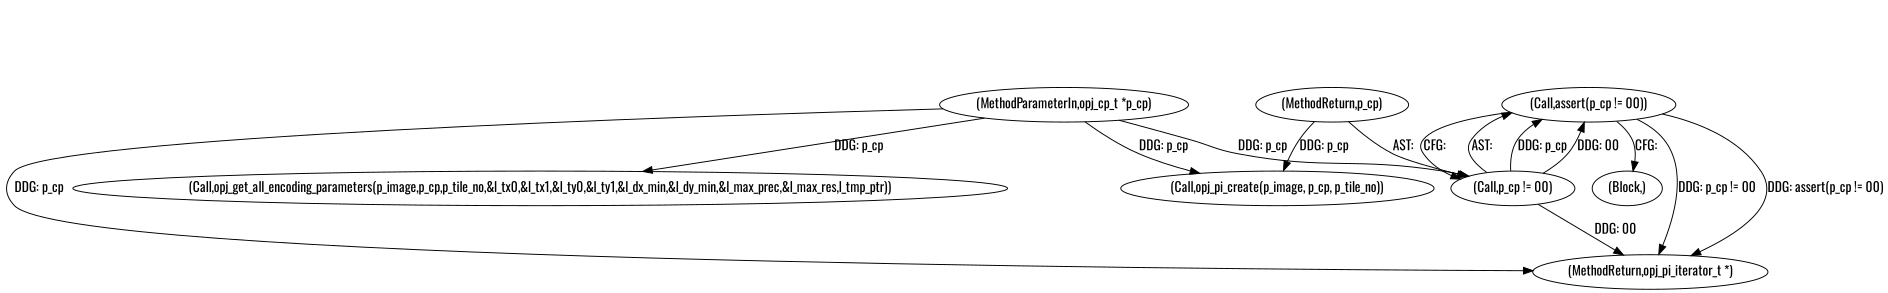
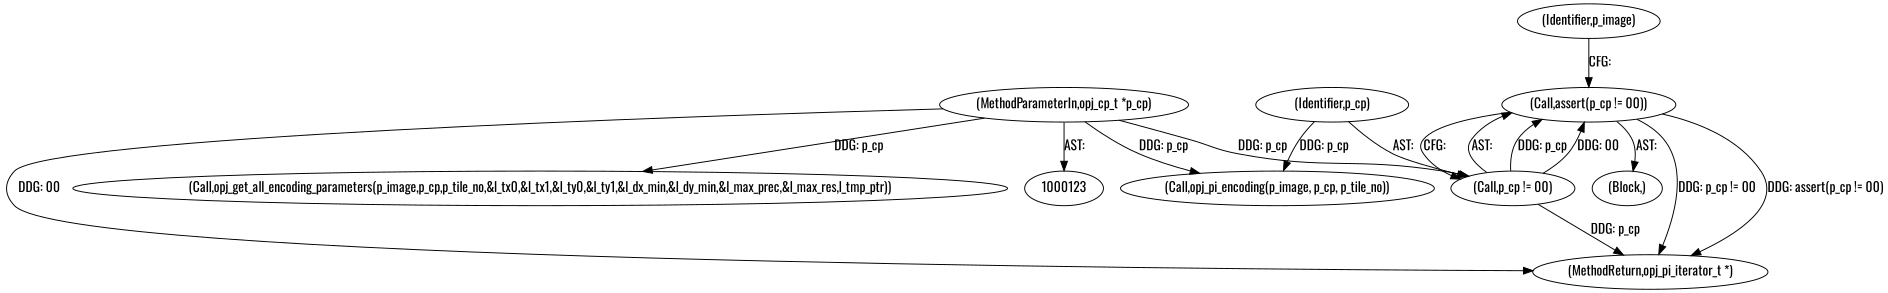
node "(Identifier,p_image)": added
node "(MethodReturn,p_cp)": label "(MethodReturn,p_cp)" -> "(Identifier,p_cp)"
edge "(Call,assert(p_cp != 00))" -> "(Block,)": label "CFG: " -> "AST: "
edge "(MethodParameterIn,opj_cp_t *p_cp)" -> "(MethodReturn,opj_pi_iterator_t *)": label "DDG: p_cp" -> "DDG: 00"
node "1000123": added
node "(Call,opj_pi_create(p_image, p_cp, p_tile_no))": label "(Call,opj_pi_create(p_image, p_cp, p_tile_no))" -> "(Call,opj_pi_encoding(p_image, p_cp, p_tile_no))"
edge "(Call,p_cp != 00)" -> "(MethodReturn,opj_pi_iterator_t *)": label "DDG: 00" -> "DDG: p_cp"
